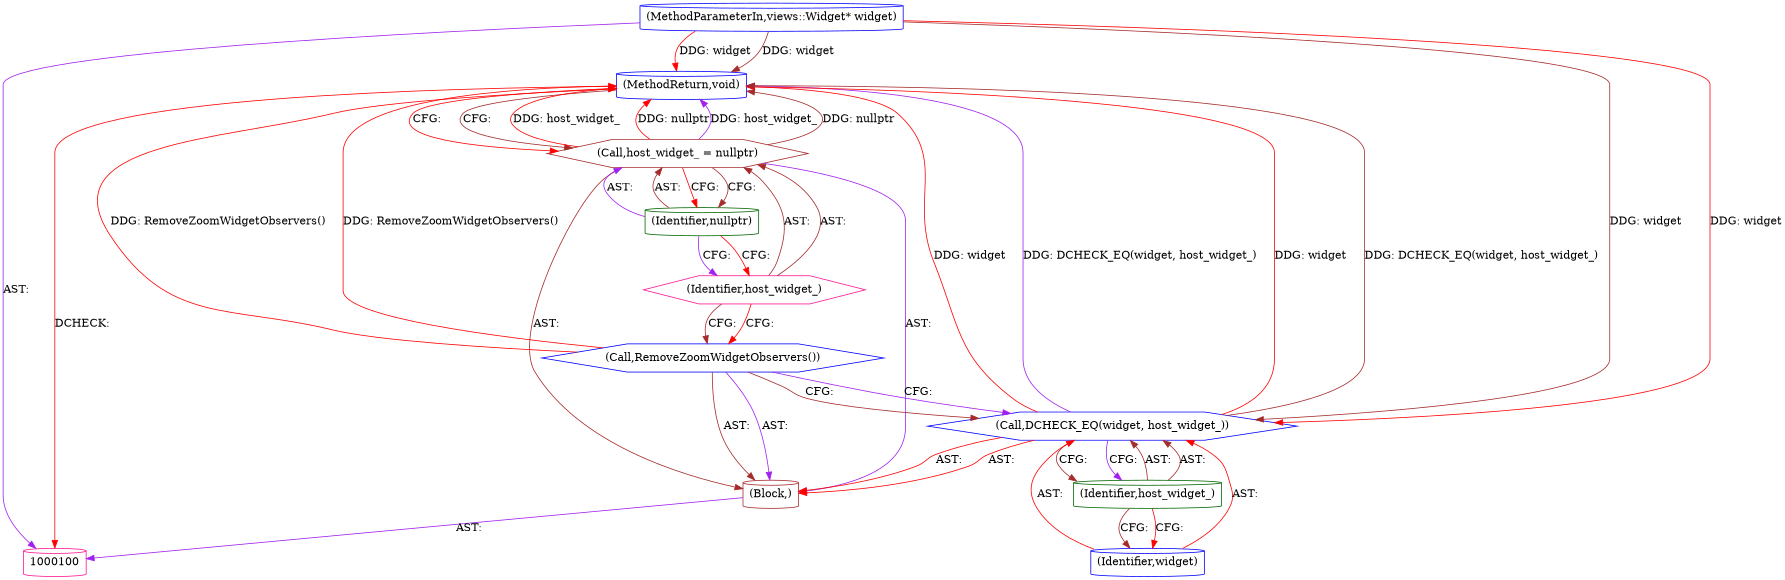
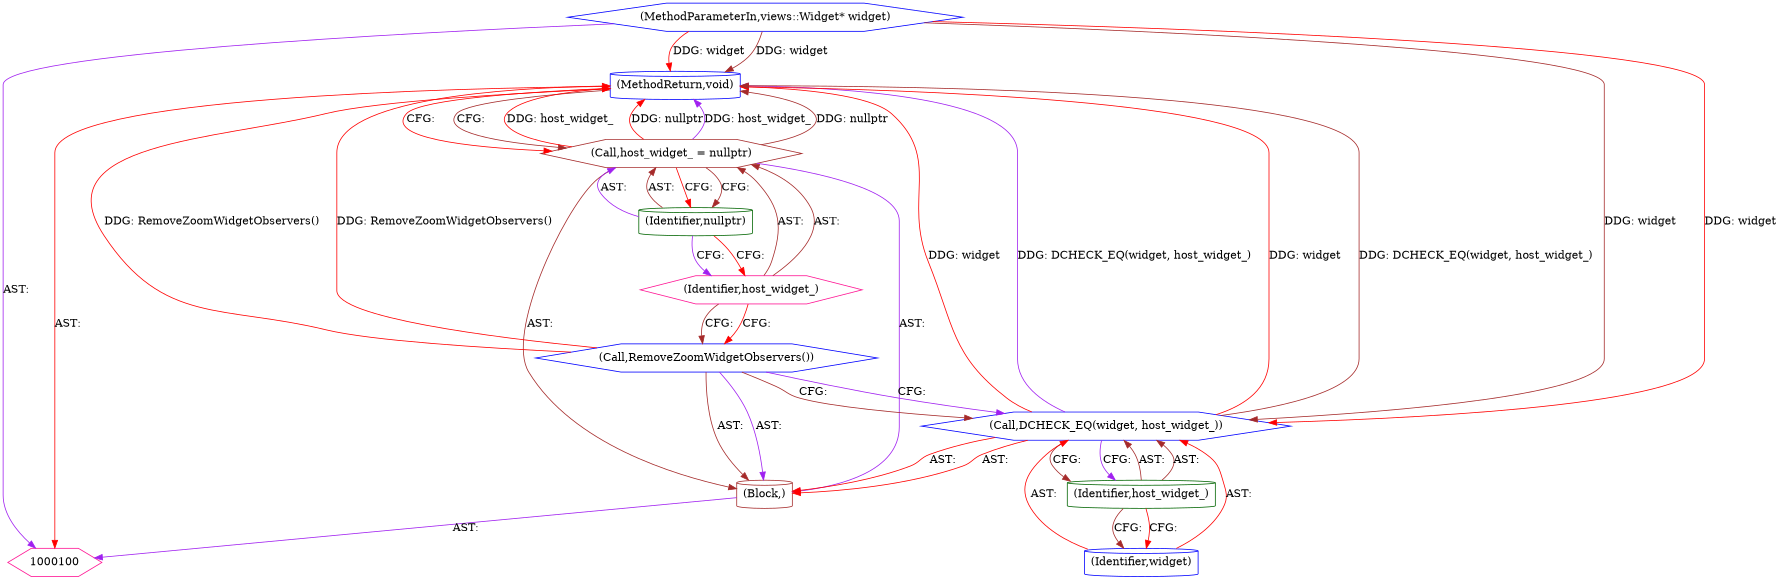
node "(MethodParameterIn,views::Widget* widget)": shape cylinder -> hexagon
edge "(MethodReturn,void)" -> "1000100": label "DCHECK: " -> "AST: "
node "1000100": shape cylinder -> hexagon
